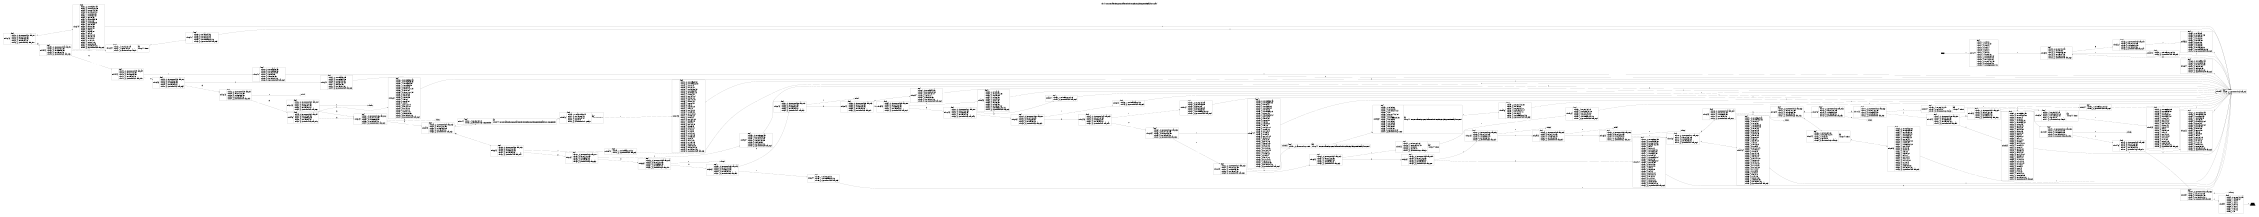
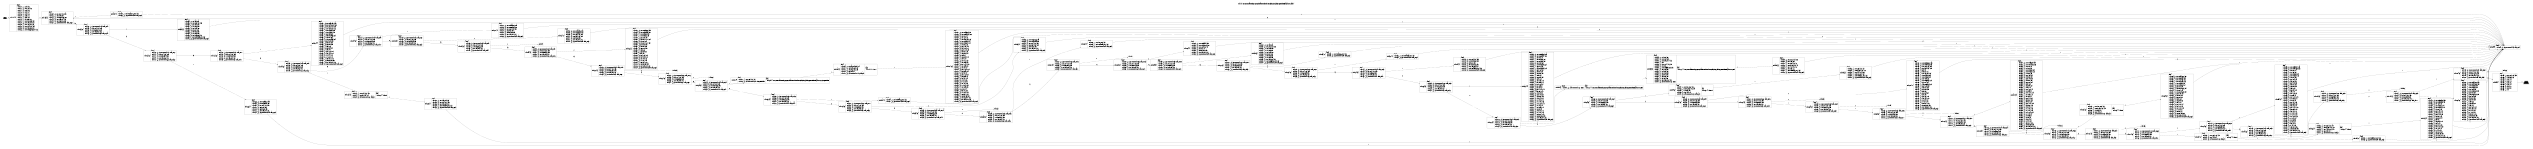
node "0x40146c [22]": added
edge "0x4014ff [25]" -> "0x401531 [25]": now "0x4014ff [25]" -> "0x401518 [25]"
